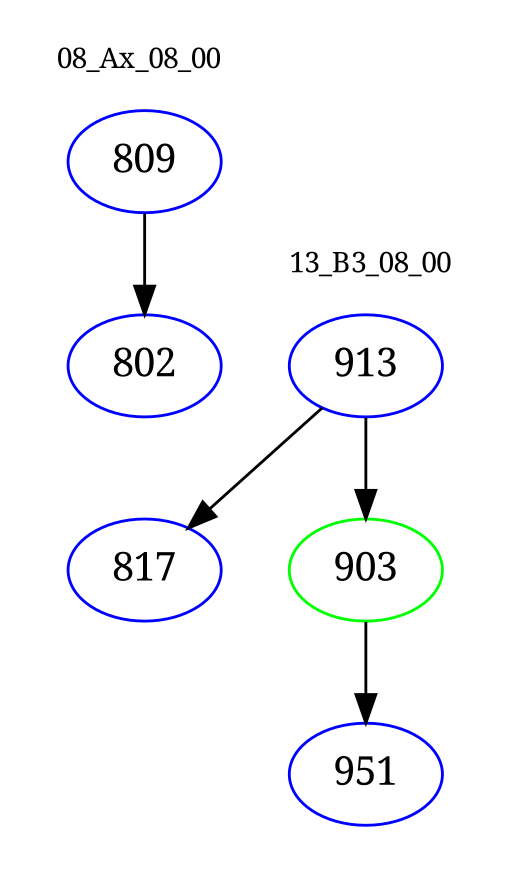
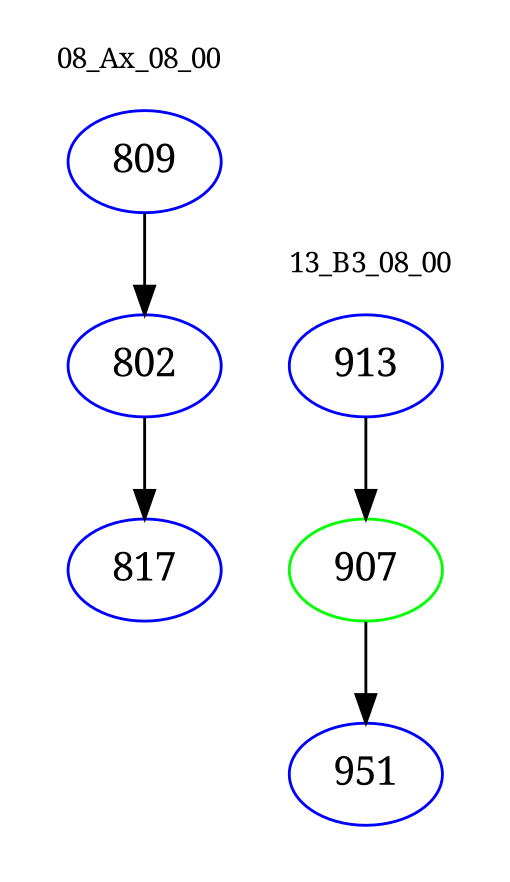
edge "913" -> "817": now "802" -> "817"
node "903": label "903" -> "907"
